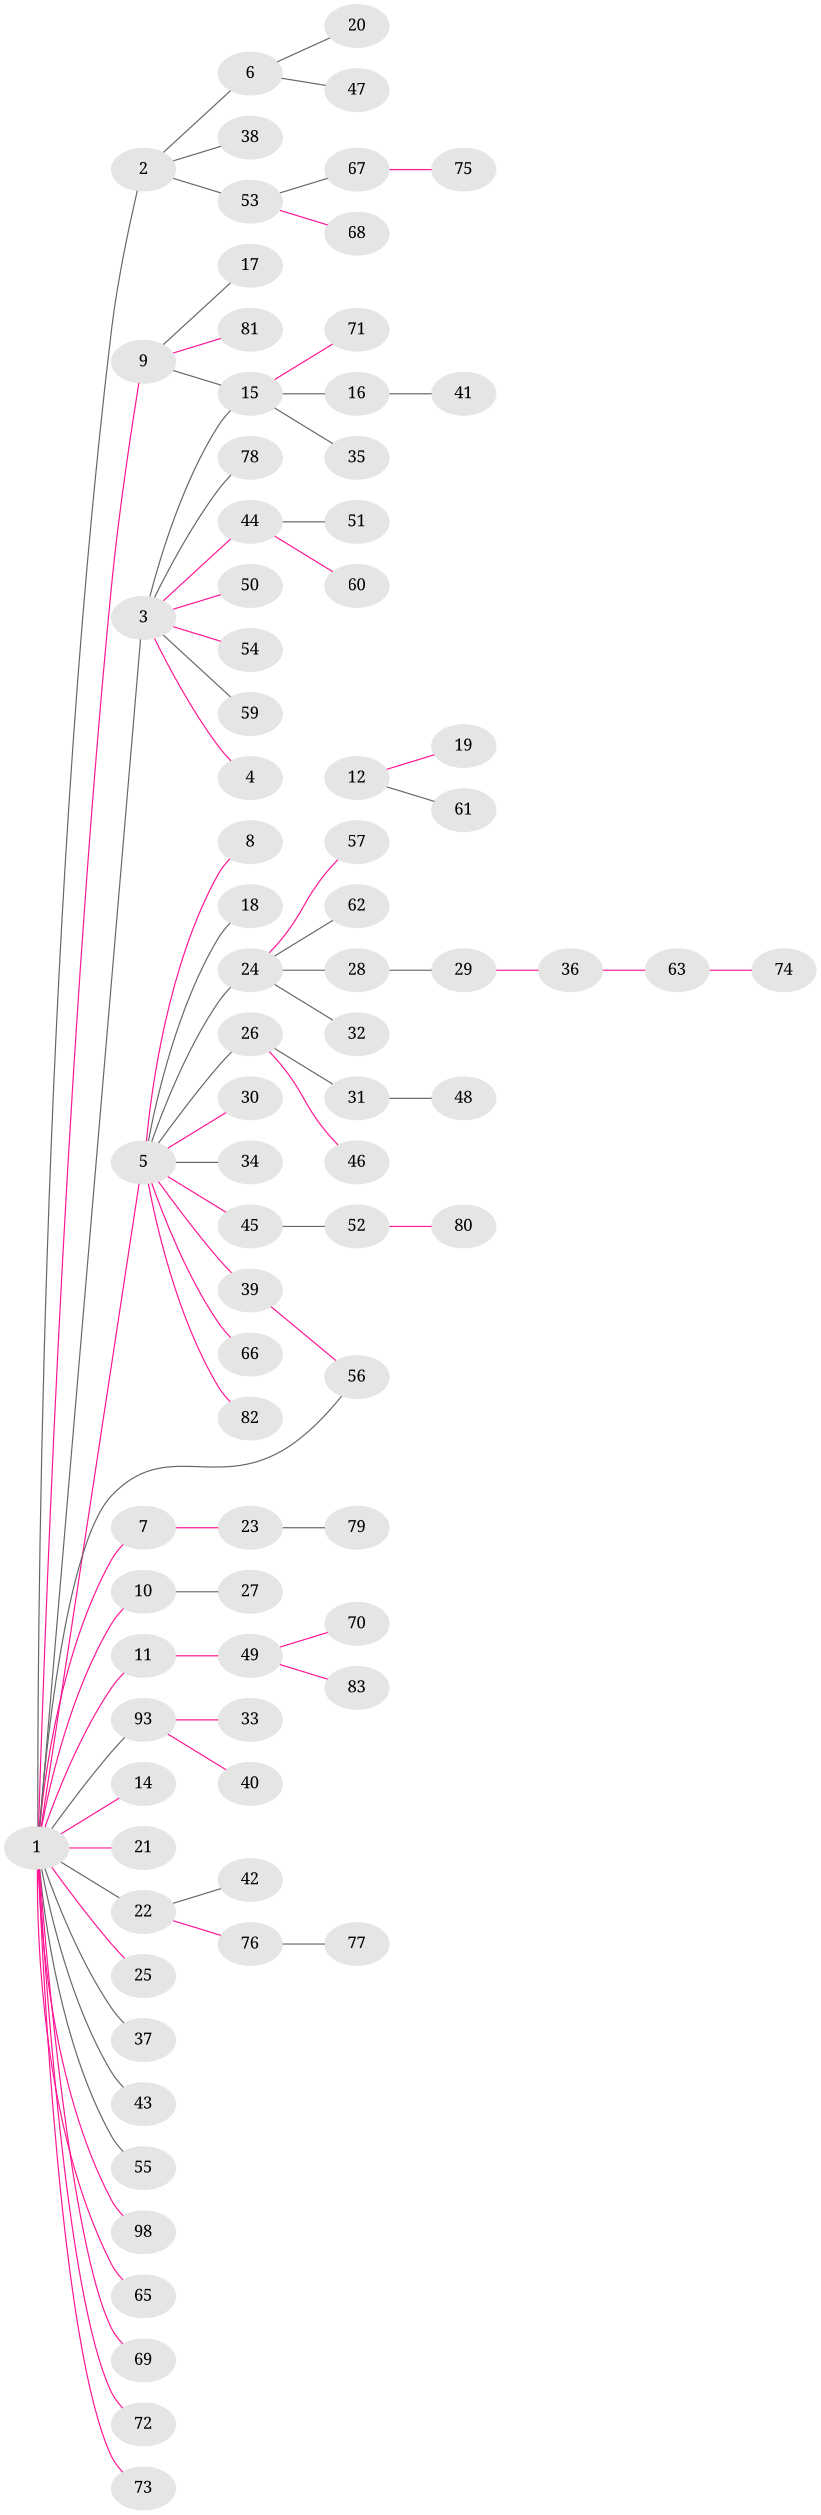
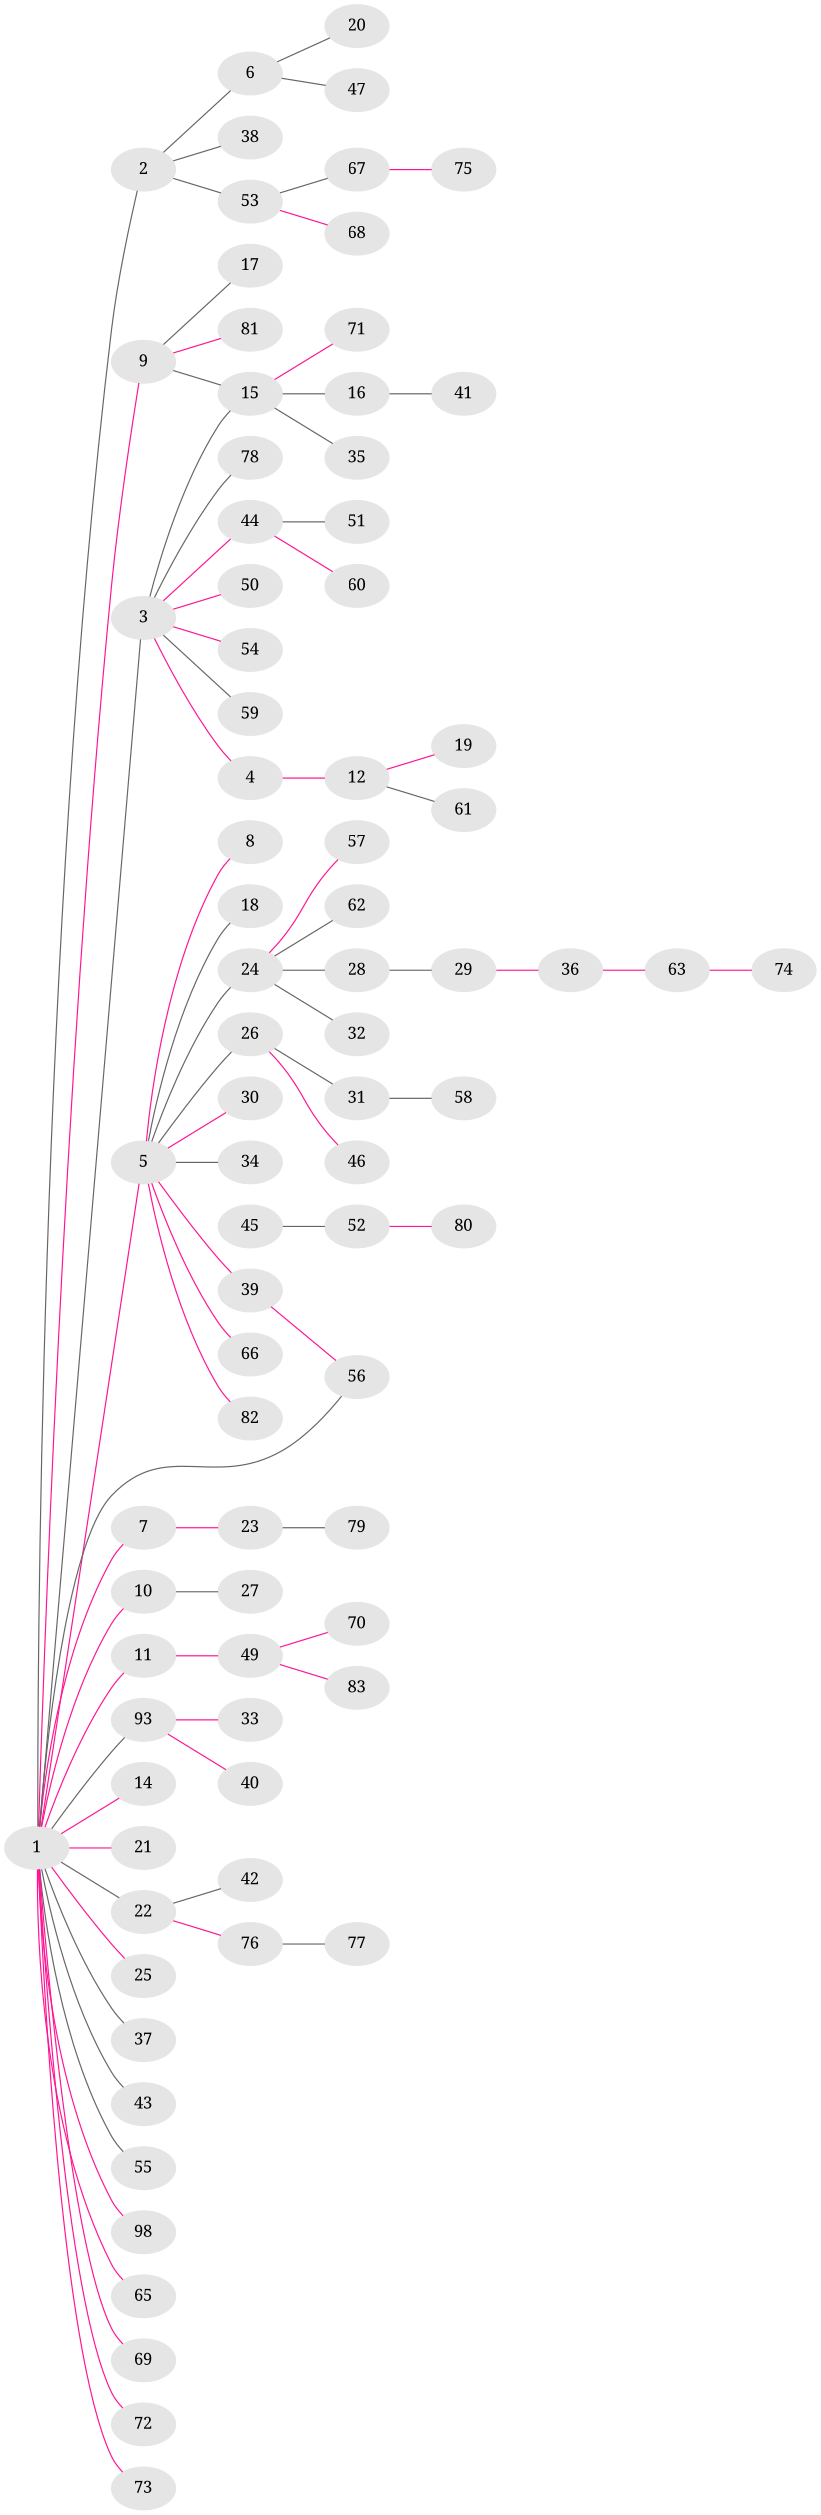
edge "4" -- "12": added
node "48": label "48" -> "58"
edge "5" -- "45": removed
